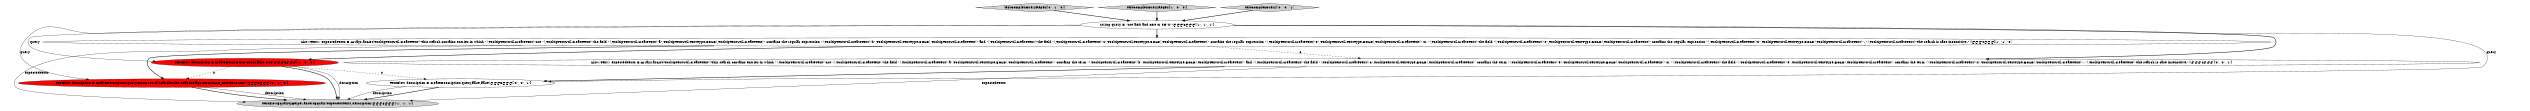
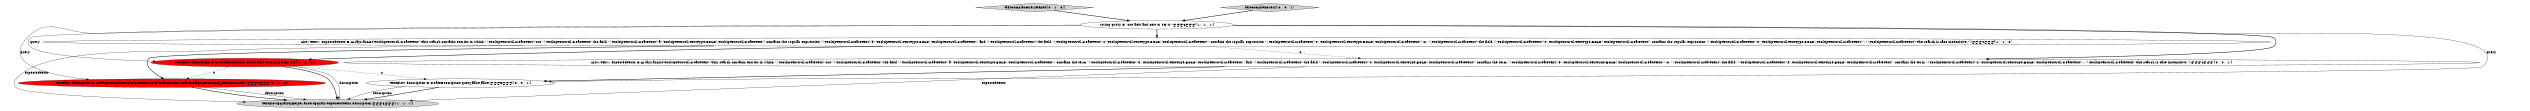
node "testComplexQueryRegex['1', '0', '0']": removed
